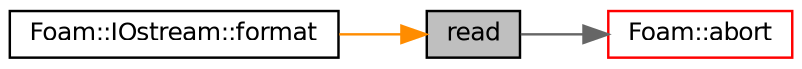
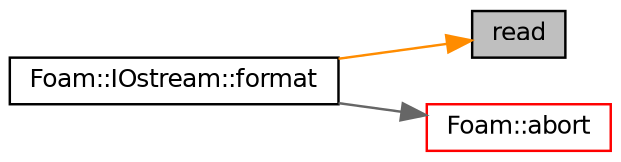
edge "read" -> "Foam::abort": now "Foam::IOstream::format" -> "Foam::abort"
